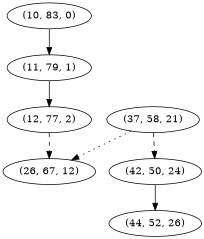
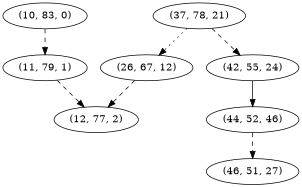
edge "(10, 83, 0)" -> "(11, 79, 1)": style solid -> dashed
edge "(11, 79, 1)" -> "(12, 77, 2)": style solid -> dashed
node "(37, 58, 21)": label "(37, 58, 21)" -> "(37, 78, 21)"
edge "(12, 77, 2)" -> "(26, 67, 12)": reversed
node "(42, 50, 24)": label "(42, 50, 24)" -> "(42, 55, 24)"
node "(46, 51, 27)": added
node "(44, 52, 26)": label "(44, 52, 26)" -> "(44, 52, 46)"
